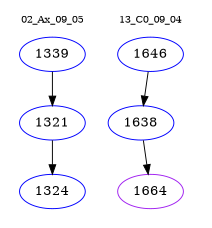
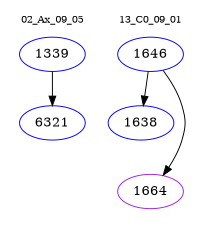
cluster "13_C0_09_04": label "13_C0_09_04" -> "13_C0_09_01"
node "1321": label "1321" -> "6321"
edge "1638" -> "1664": now "1646" -> "1664"
node "1324": removed
